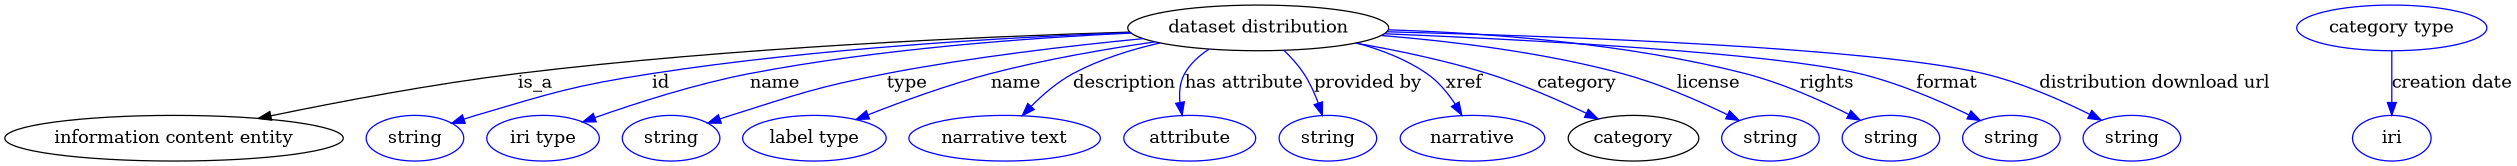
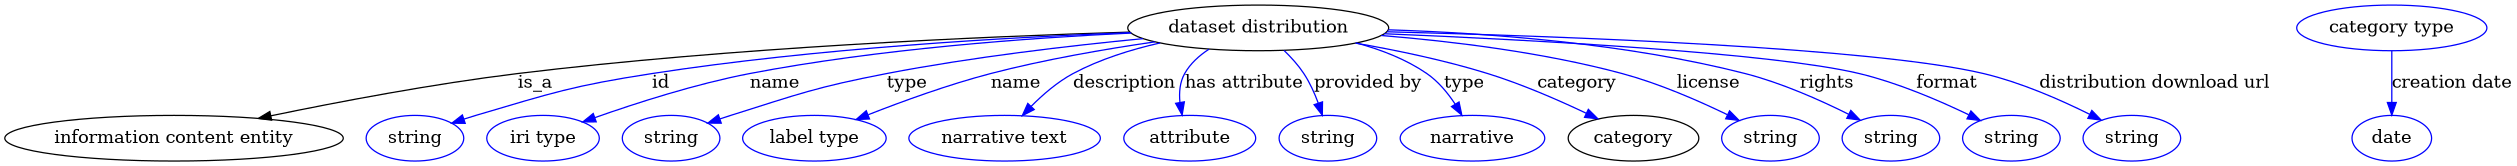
edge "dataset distribution" -> "narrative": label "xref" -> "type"
node "iri": label "iri" -> "date"
